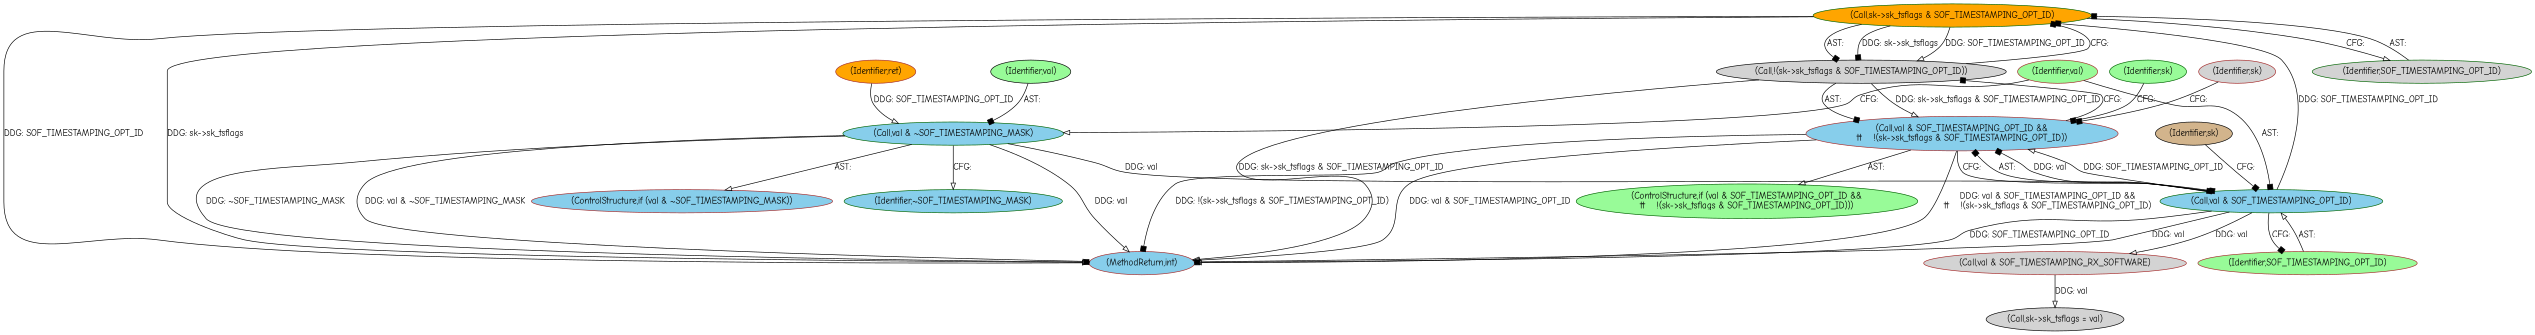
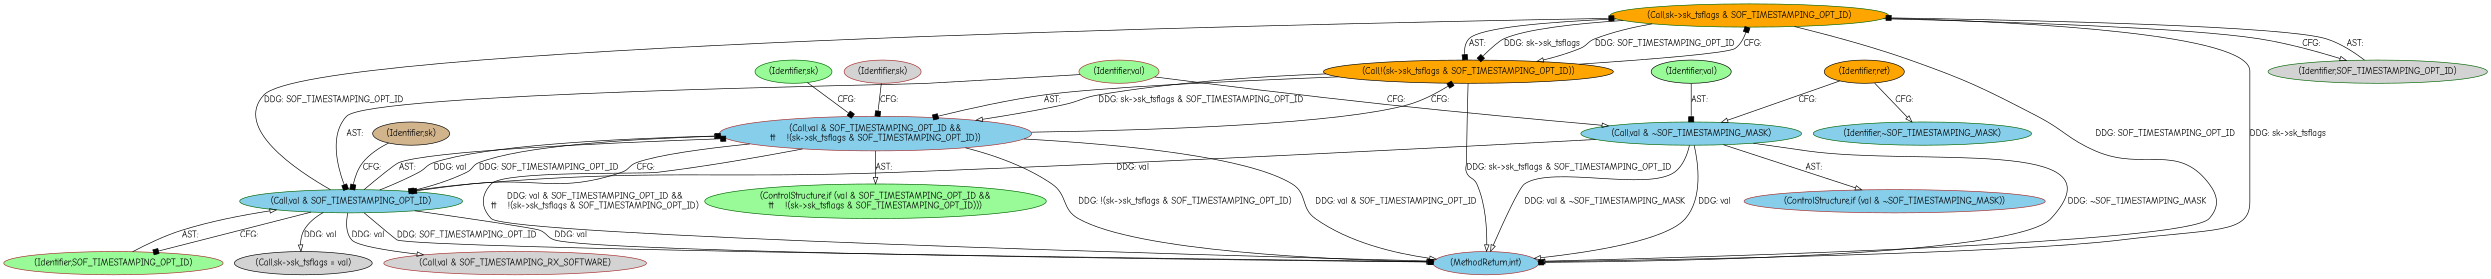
node "(Identifier,ret)": color brown -> black
node "(Call,!(sk->sk_tsflags & SOF_TIMESTAMPING_OPT_ID))": fillcolor lightgrey -> orange
edge "(Identifier,ret)" -> "(Call,val & ~SOF_TIMESTAMPING_MASK)": label "DDG: SOF_TIMESTAMPING_OPT_ID" -> "CFG: "
edge "(Call,val & ~SOF_TIMESTAMPING_MASK)" -> "(Identifier,~SOF_TIMESTAMPING_MASK)": now "(Identifier,ret)" -> "(Identifier,~SOF_TIMESTAMPING_MASK)"
edge "(Call,val & SOF_TIMESTAMPING_RX_SOFTWARE)" -> "(Call,sk->sk_tsflags = val)": now "(Call,val & SOF_TIMESTAMPING_OPT_ID)" -> "(Call,sk->sk_tsflags = val)"
